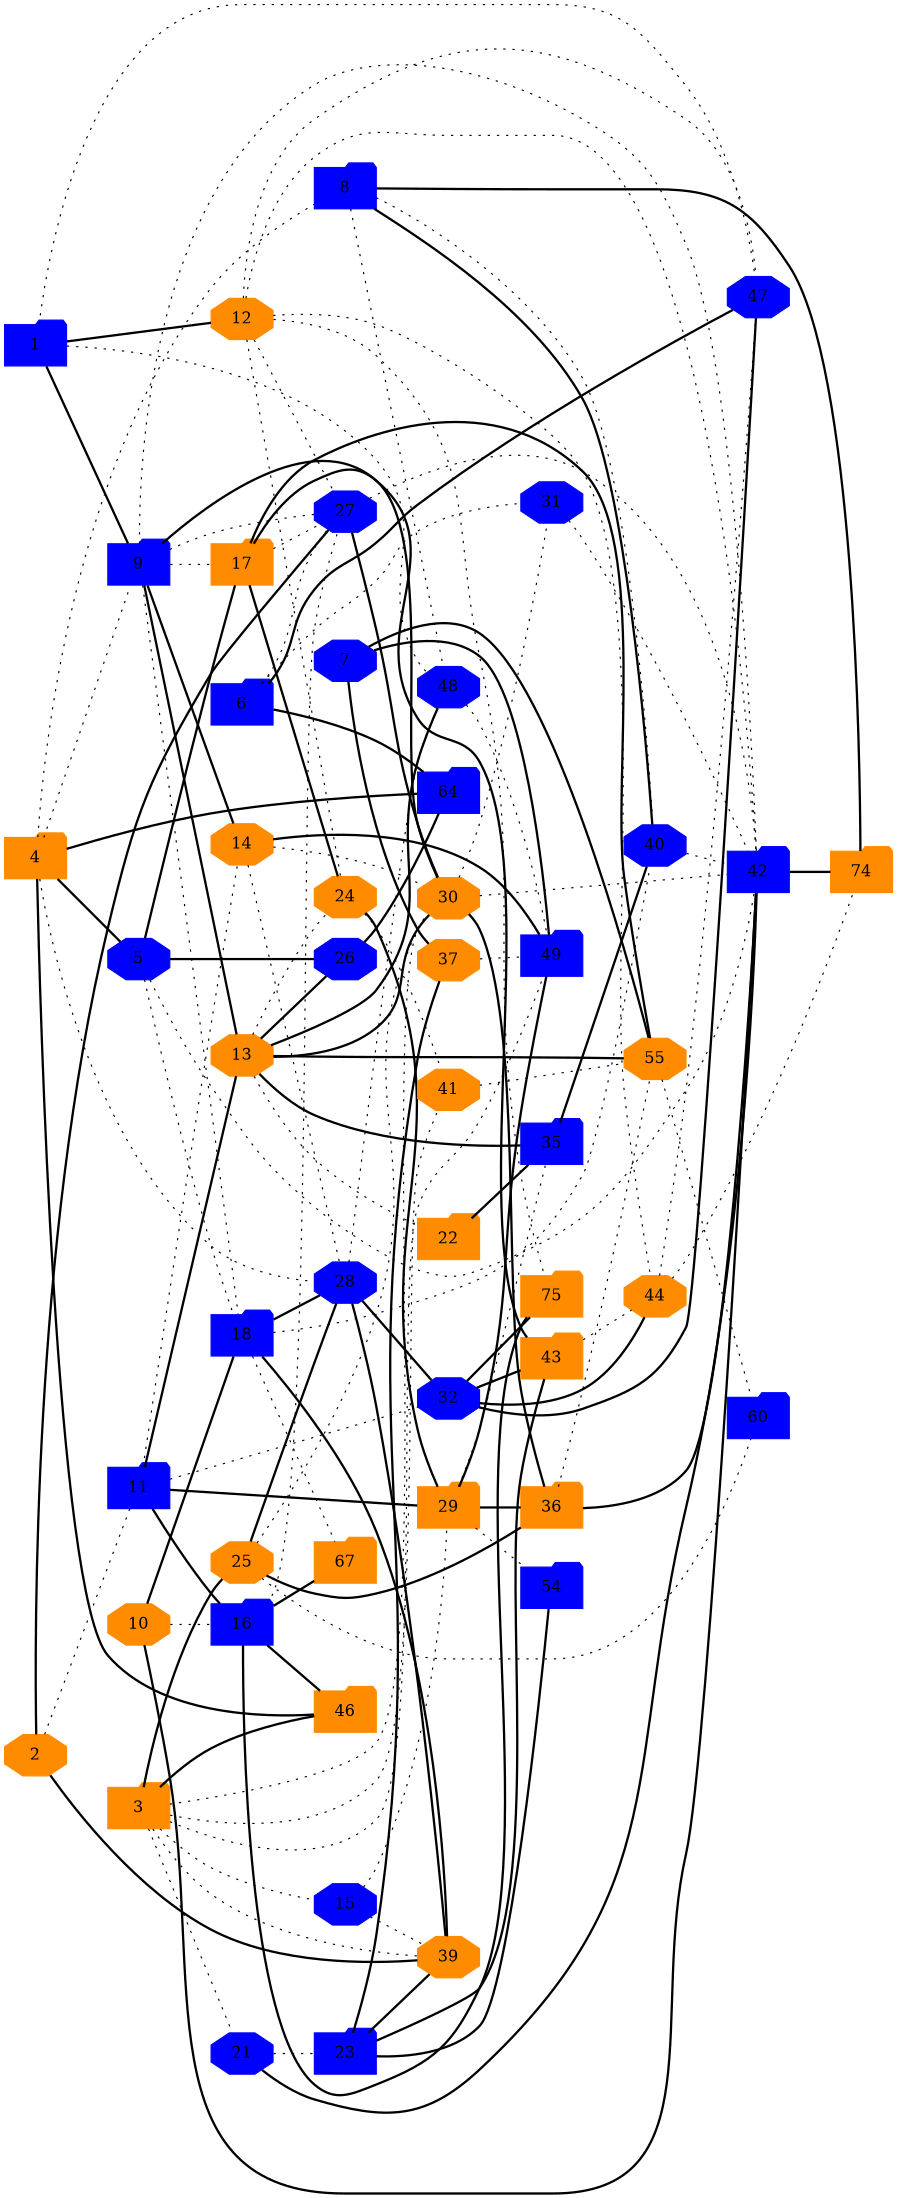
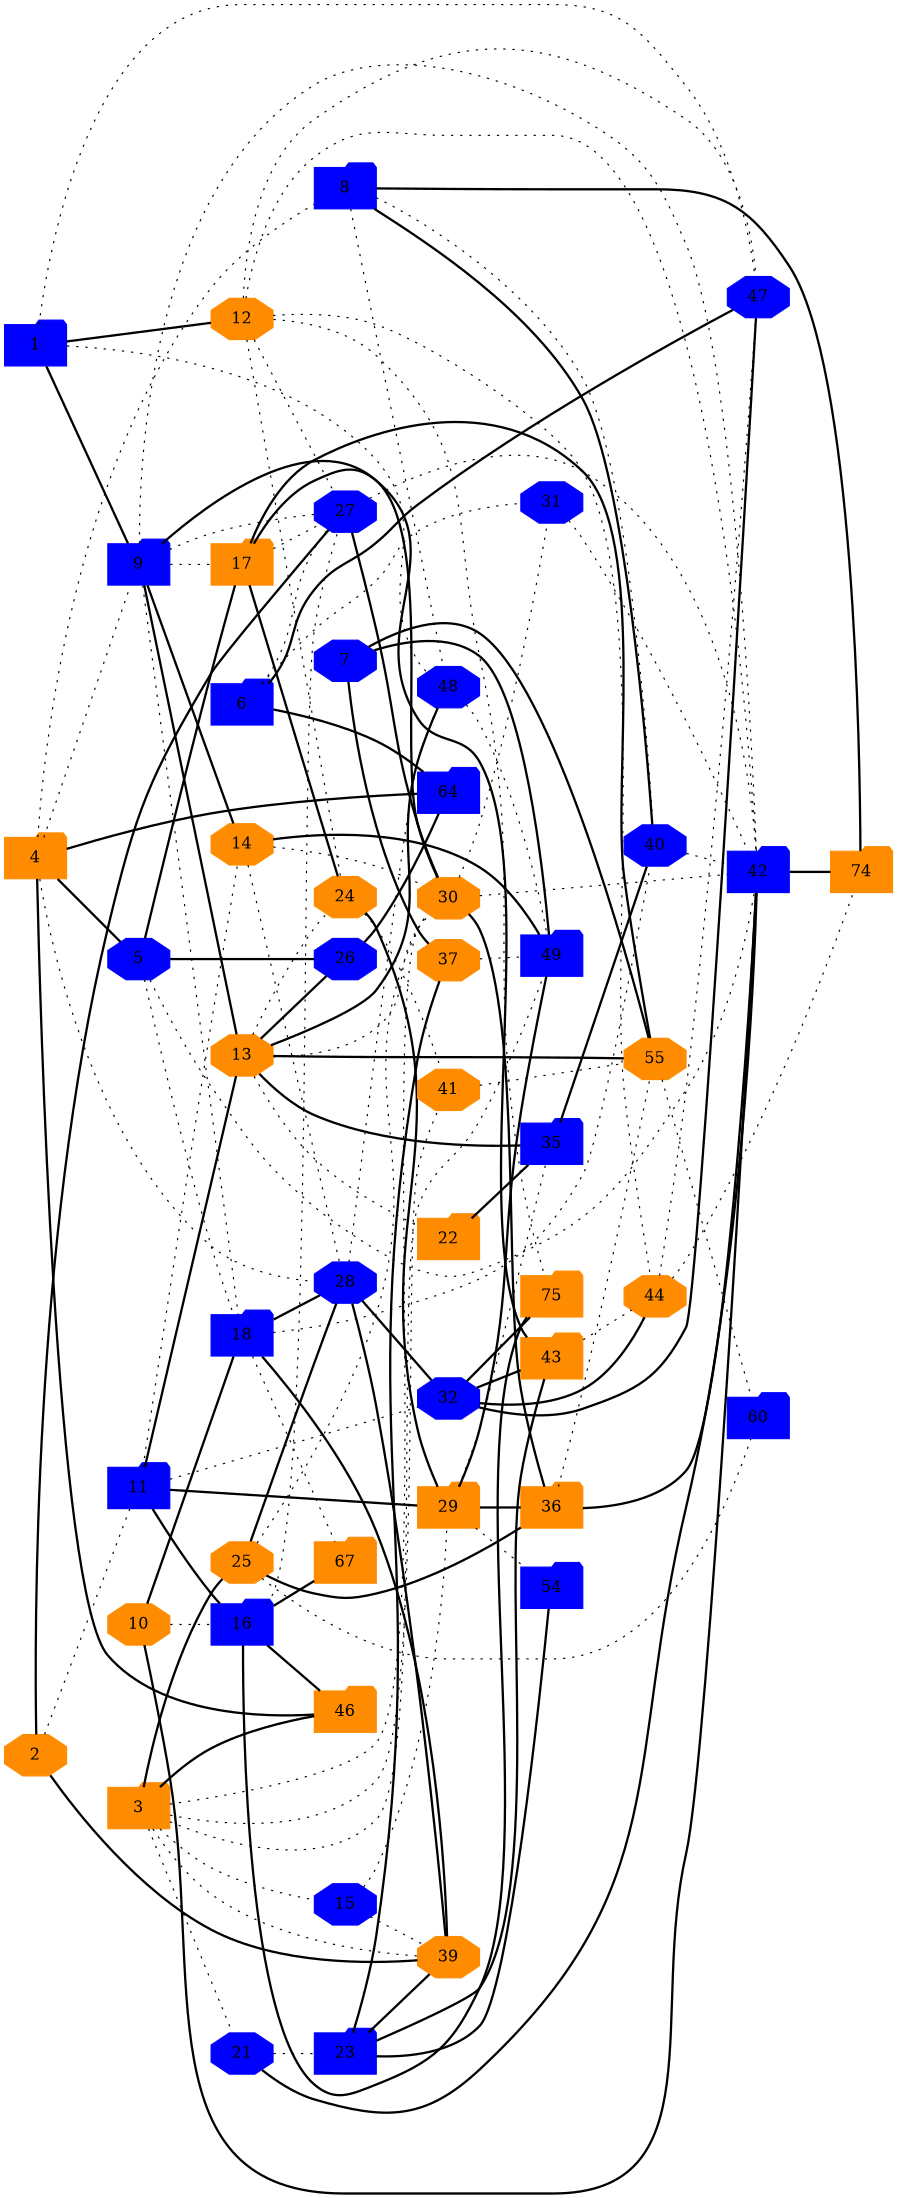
edge "30" -- "13": style bold -> dotted
